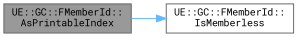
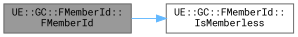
node "UE::GC::FMemberId:: AsPrintableIndex": label "UE::GC::FMemberId:: AsPrintableIndex" -> "UE::GC::FMemberId:: FMemberId"
